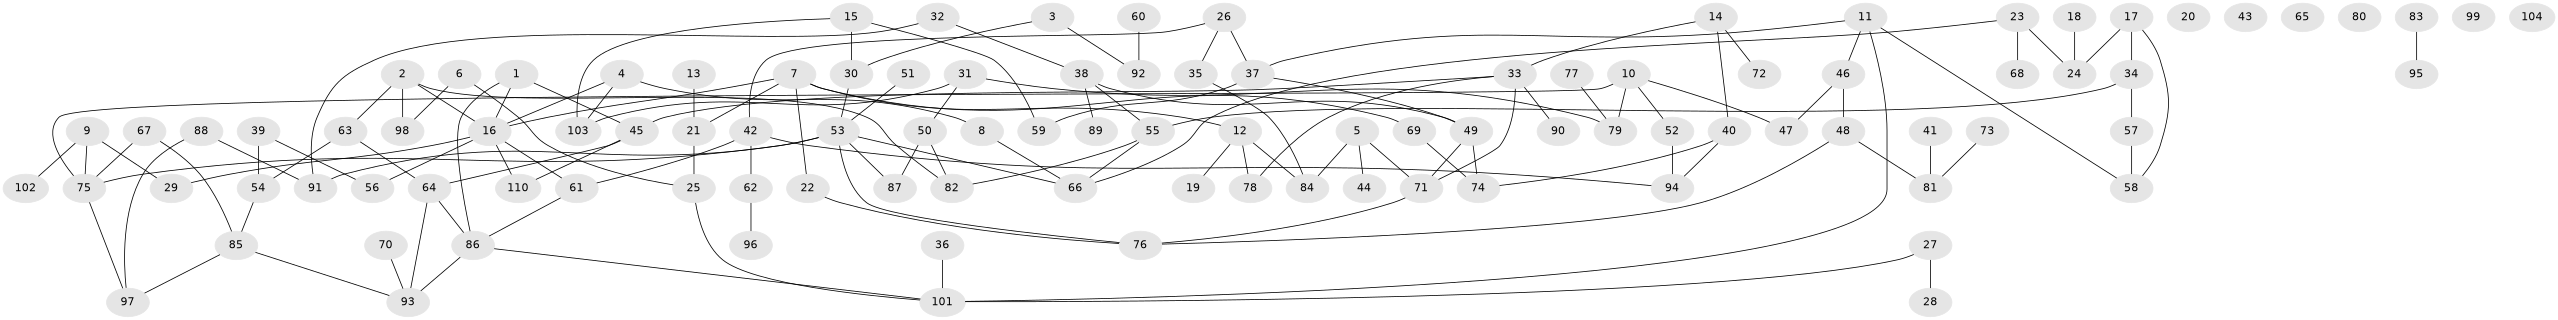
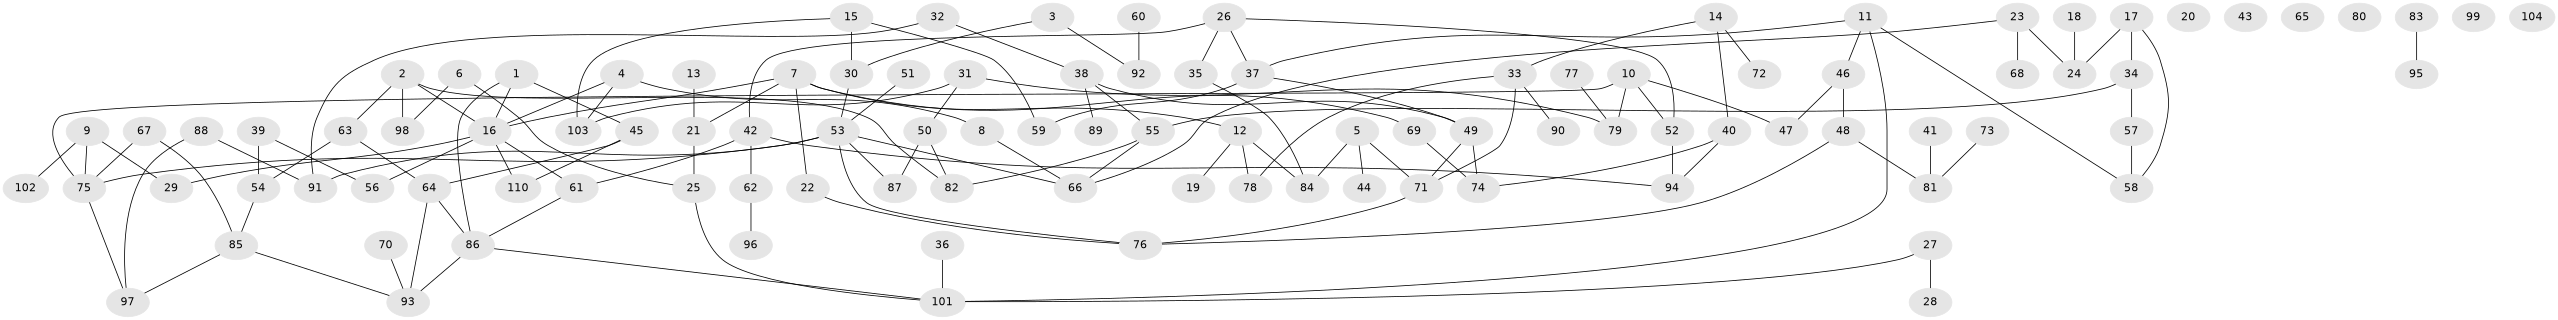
edge "26" -- "52": added
edge "33" -- "45": removed
